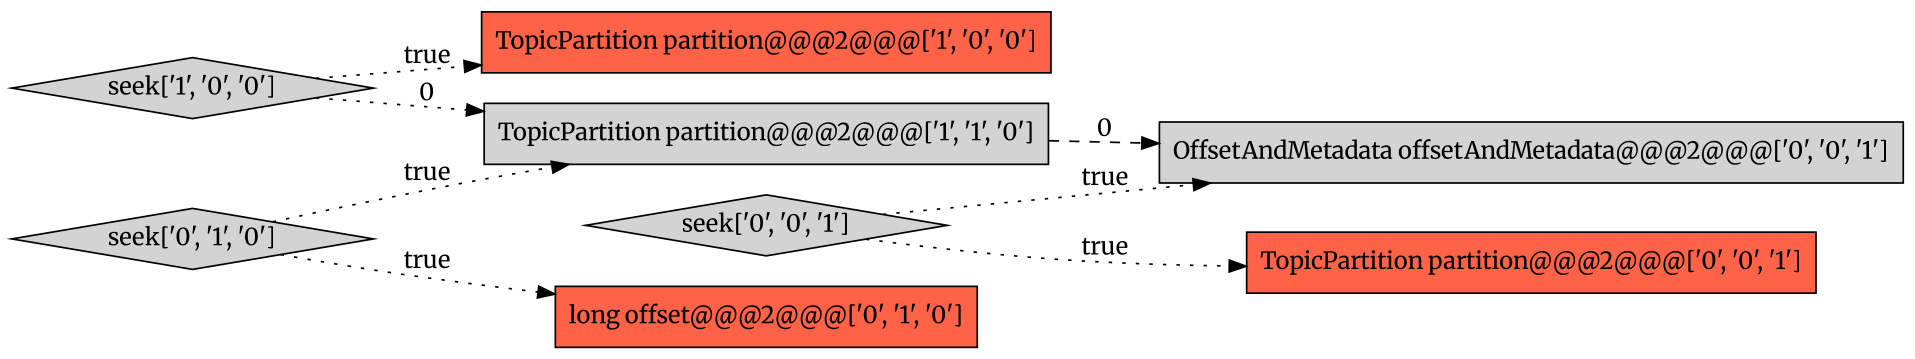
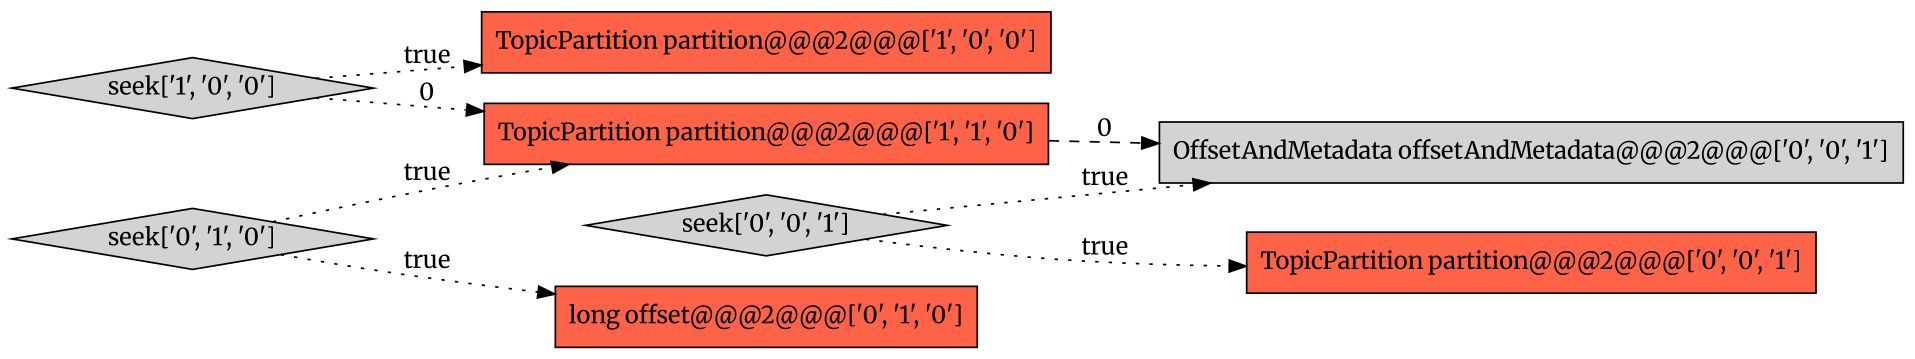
node "TopicPartition partition@@@2@@@['1', '1', '0']": fillcolor lightgray -> tomato
